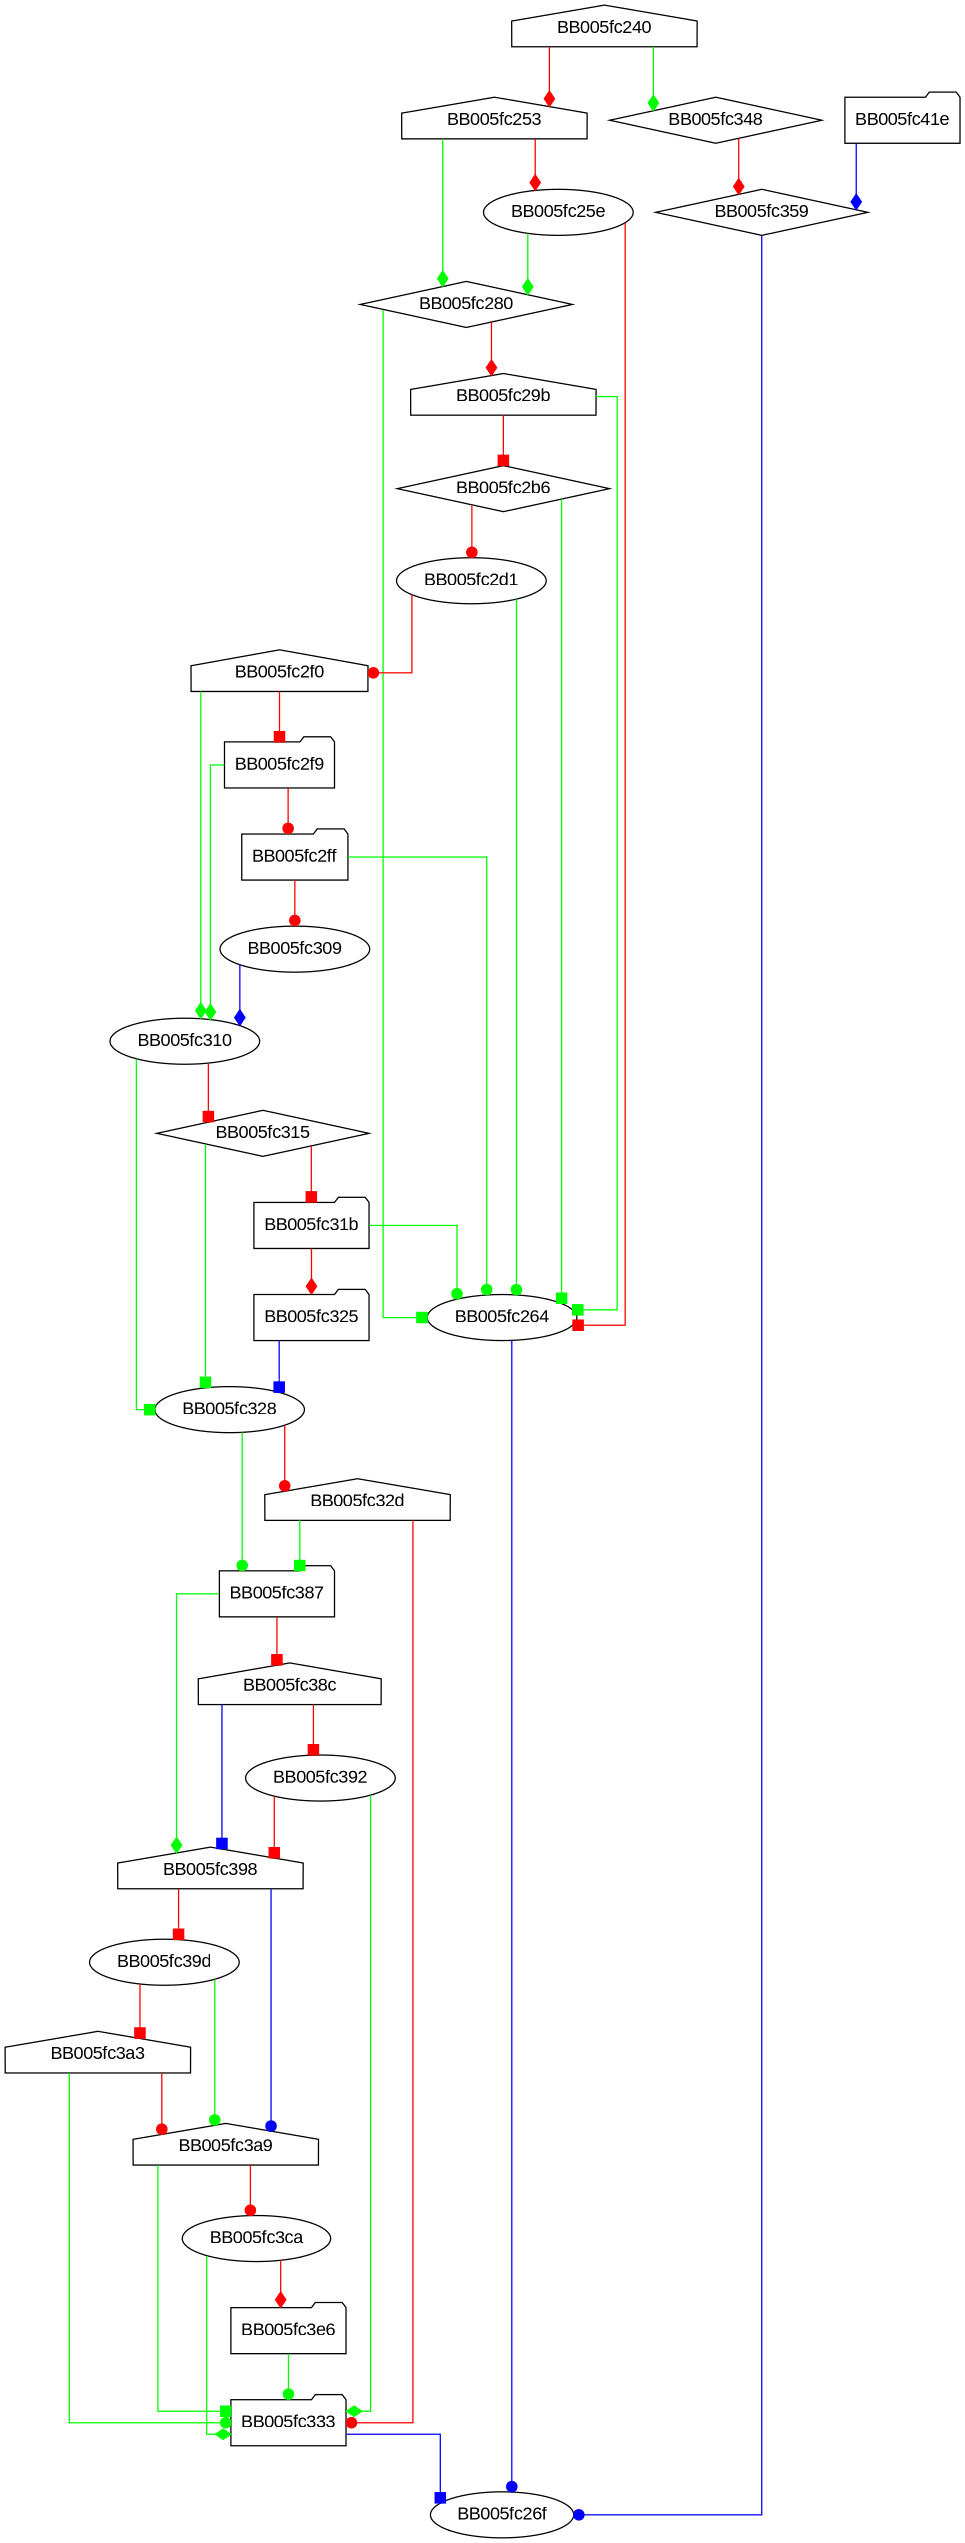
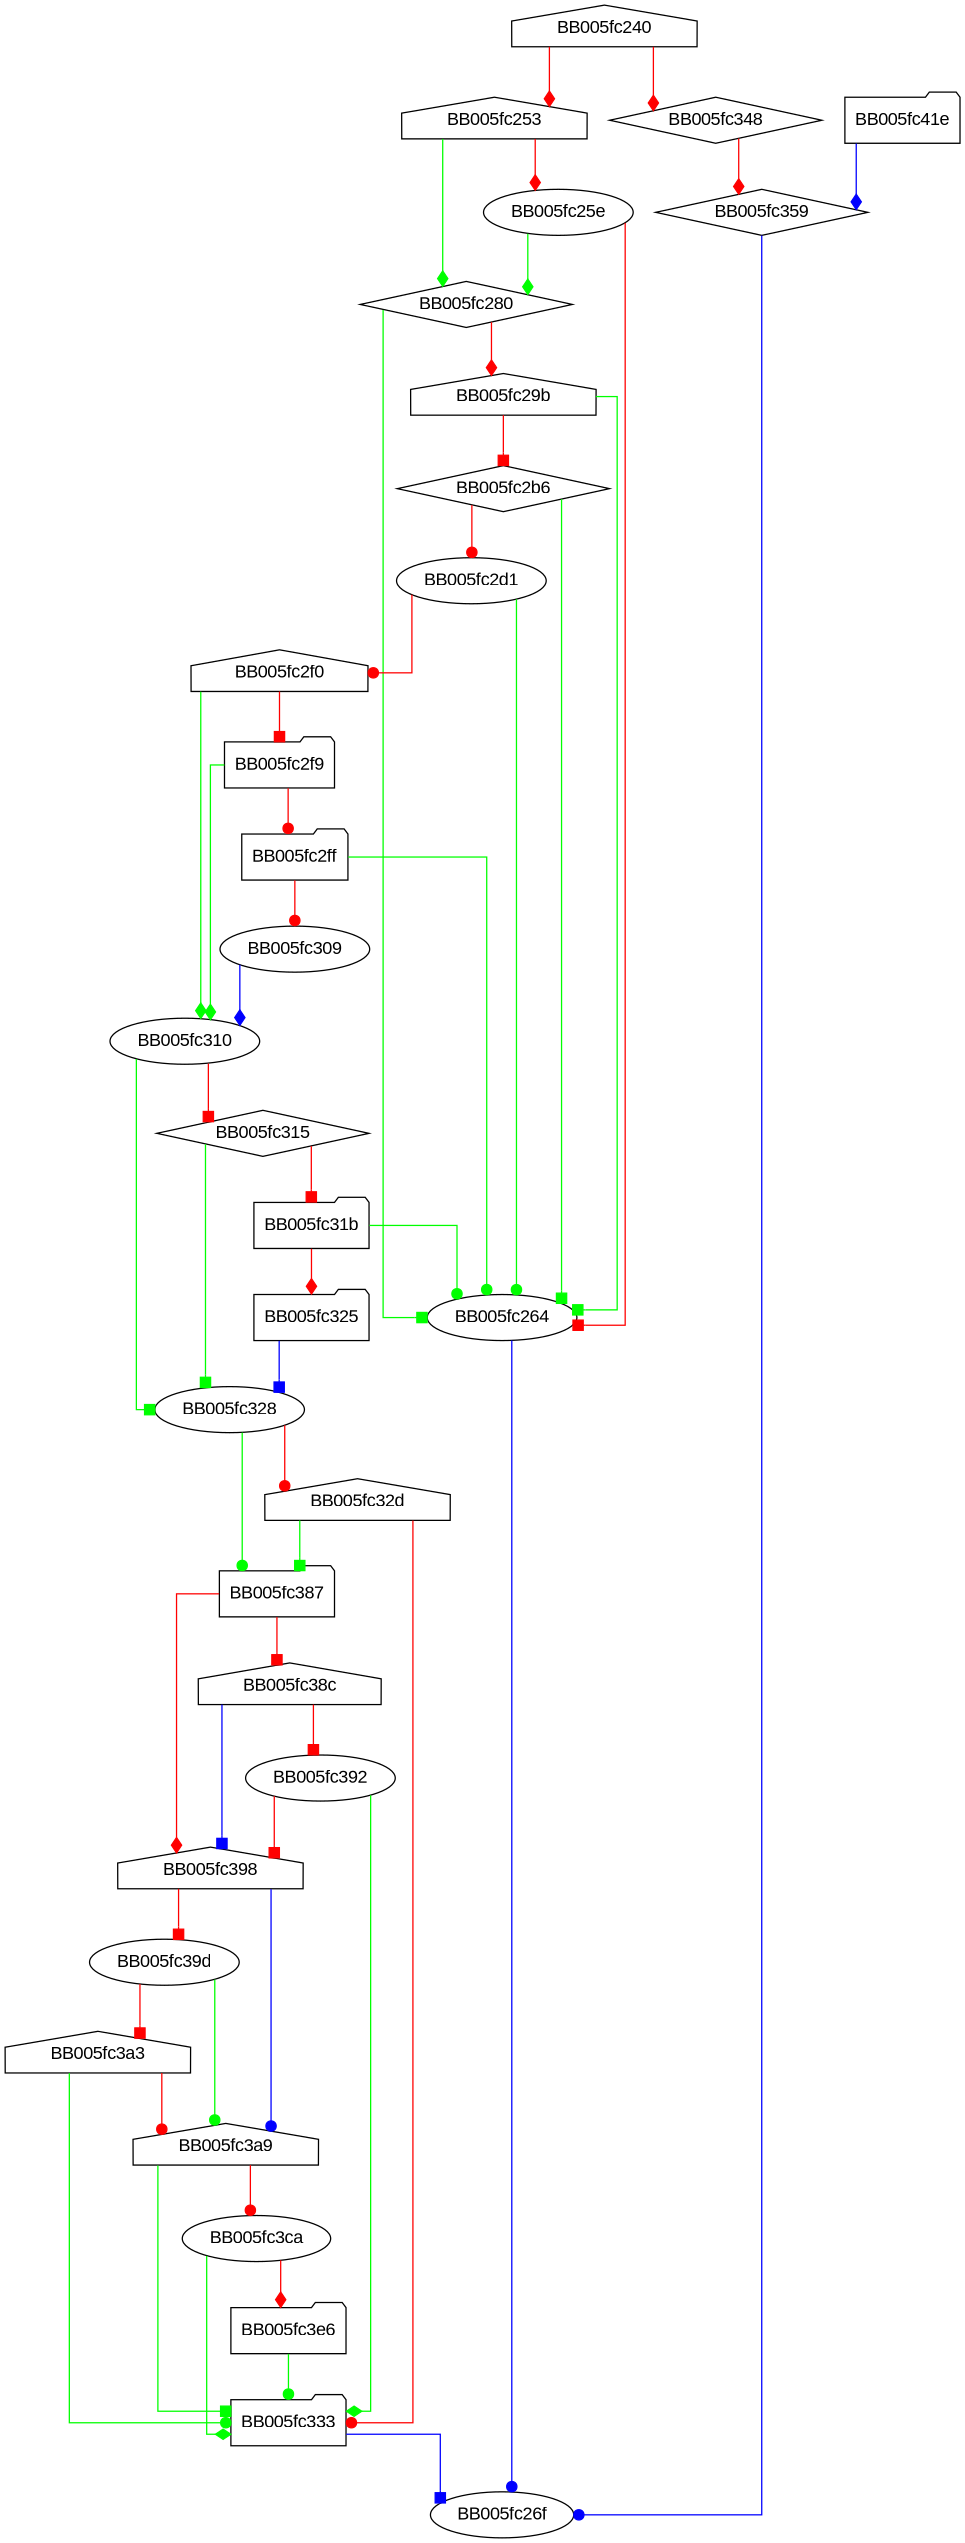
edge "BB005fc240" -> "BB005fc348": color green -> red
edge "BB005fc387" -> "BB005fc398": color green -> red
